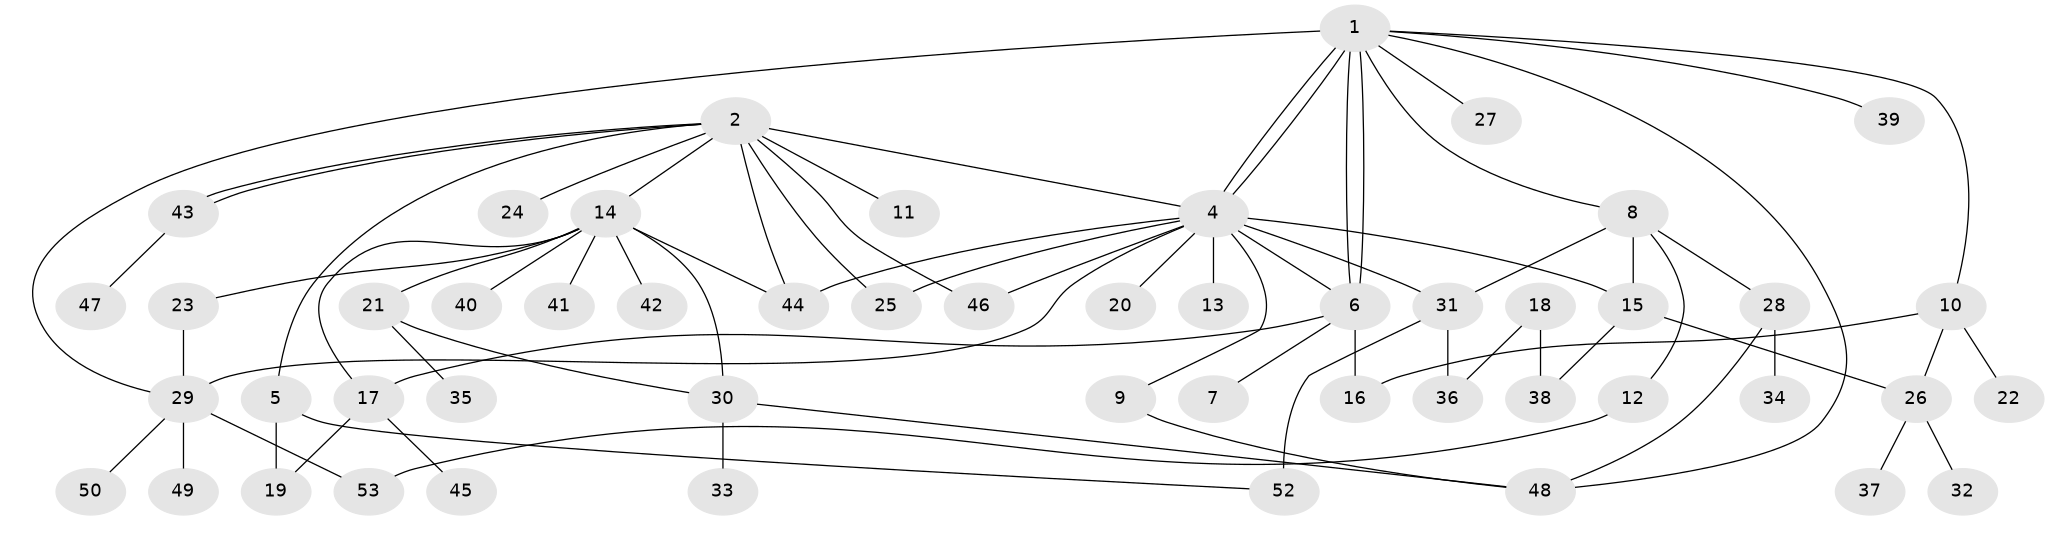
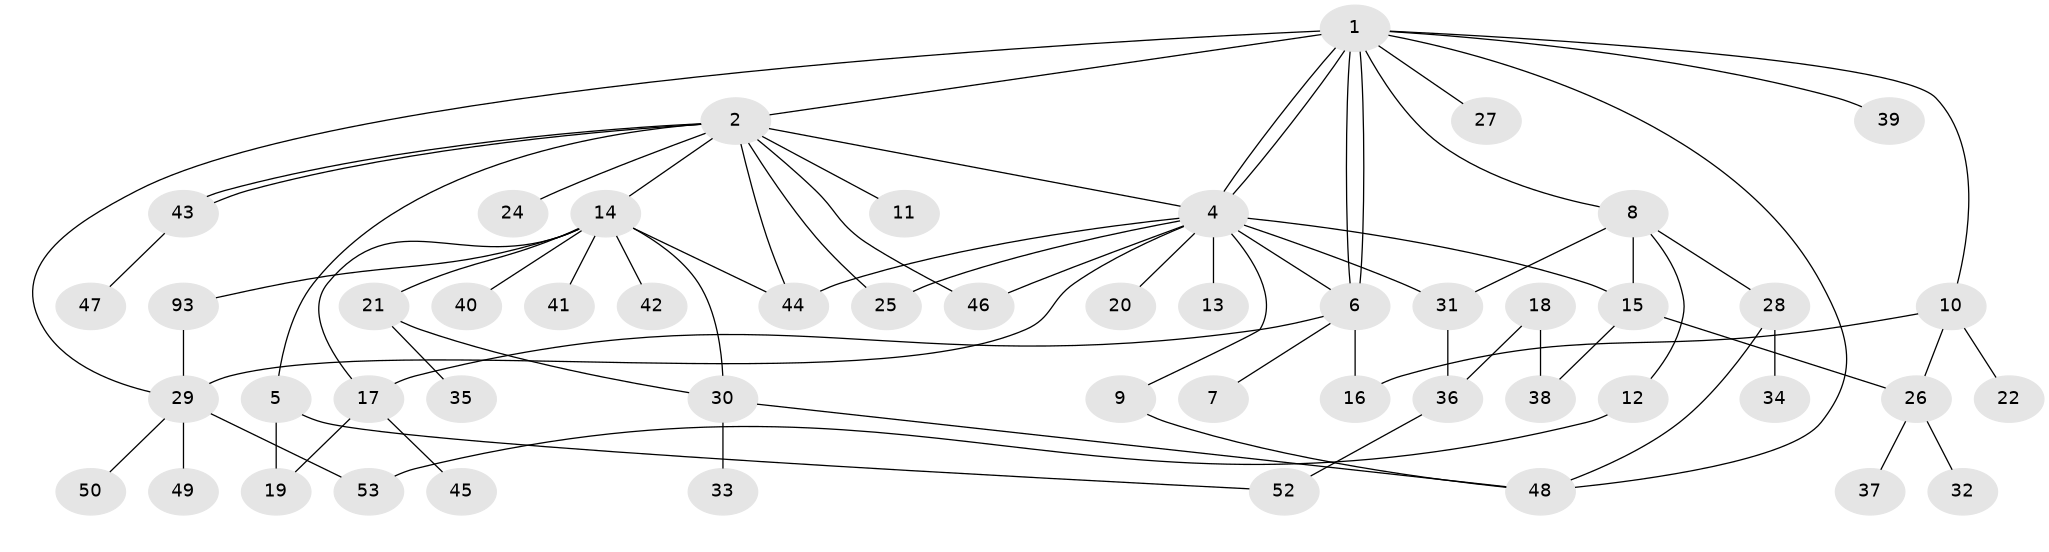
edge "1" -- "2": added
node "23": label "23" -> "93"
edge "31" -- "52": now "36" -- "52"
